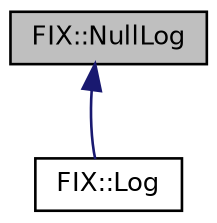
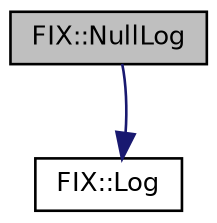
edge "FIX::Log" -> "FIX::NullLog": reversed
